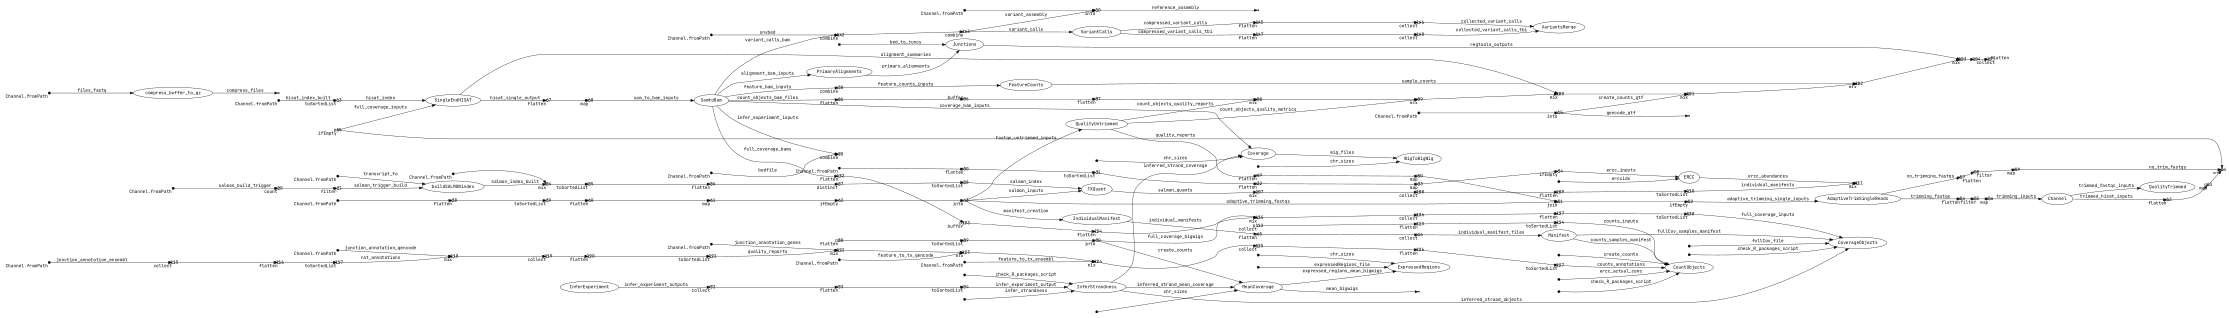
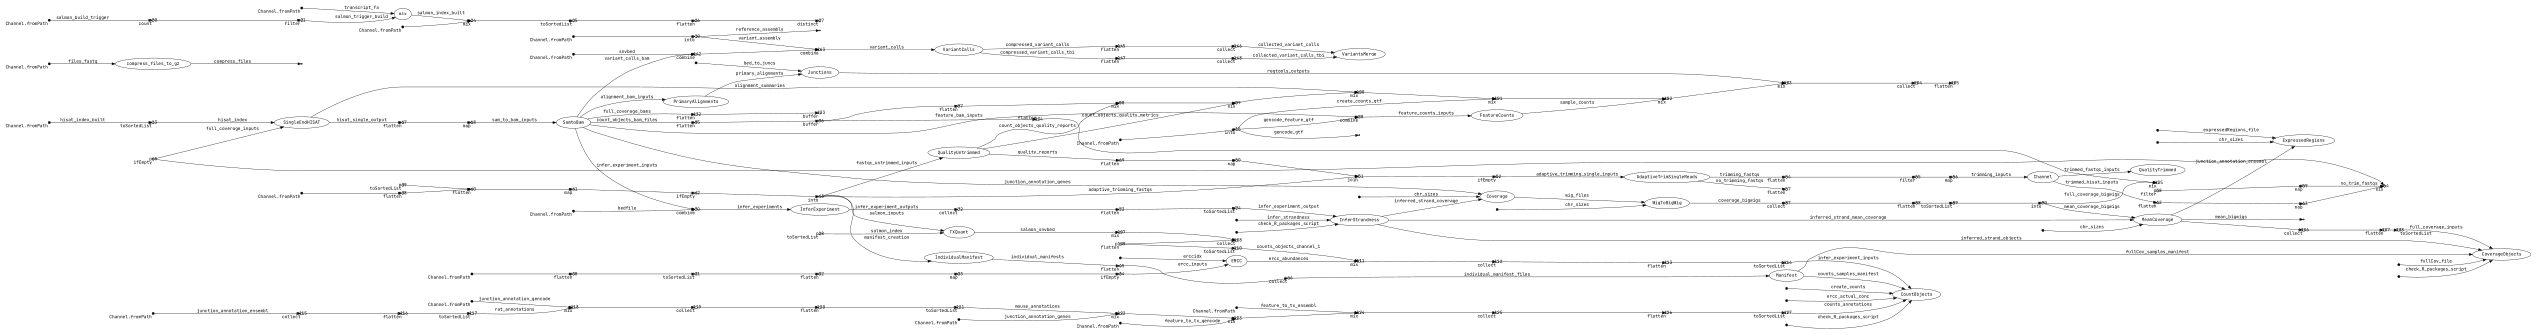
edge "p143 combine" -> "p10 into": reversed
node "compress_buffer_to_gz": label "compress_buffer_to_gz" -> "compress_files_to_gz"
edge "SamtoBam" -> "Coverage": label "coverage_bam_inputs" -> "junction_annotation_genes"
edge "p15 into" -> "p78 combine": added, label "gencode_feature_gtf"
edge "p57 flatten" -> "p58 filter": removed
edge "p27 distinct" -> "p28 toSortedList": removed
edge "p110 toSortedList" -> "p111 mix": label "individual_manifests" -> "counts_objects_channel_1"
node "buildSALMONindex": label "buildSALMONindex" -> "mix"
edge "TXQuant" -> "p107 mix": label "salmon_quants" -> "salmon_snvbed"
edge "p108 collect" -> "p109 flatten": reversed
edge "p38 flatten" -> "p39 toSortedList": now "p38 flatten" -> "p40 flatten"
node "p87 collect": added
edge "p70 combine" -> "InferExperiment": added, label "infer_experiments"
edge "p135 mix" -> "p136 collect": now "MeanCoverage" -> "p136 collect"
edge "p114 toSortedList" -> "CountObjects": label "counts_inputs" -> "infer_experiment_inputs"
edge "p133 buffer" -> "p134 flatten": now "p96 buffer" -> "p134 flatten"
edge "p90 into" -> "MeanCoverage": label "create_counts" -> "mean_coverage_bigwigs"
edge "p121 toSortedList" -> "p122 mix": label "quality_reports" -> "mouse_annotations"
edge "p111 mix" -> "p112 collect": added
edge "MeanCoverage" -> "ExpressedRegions": label "expressed_regions_mean_bigwigs" -> "junction_annotation_ensembl"
